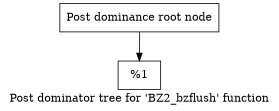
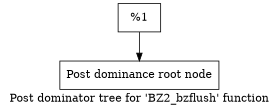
edge "Post dominance root node" -> "%1": reversed
